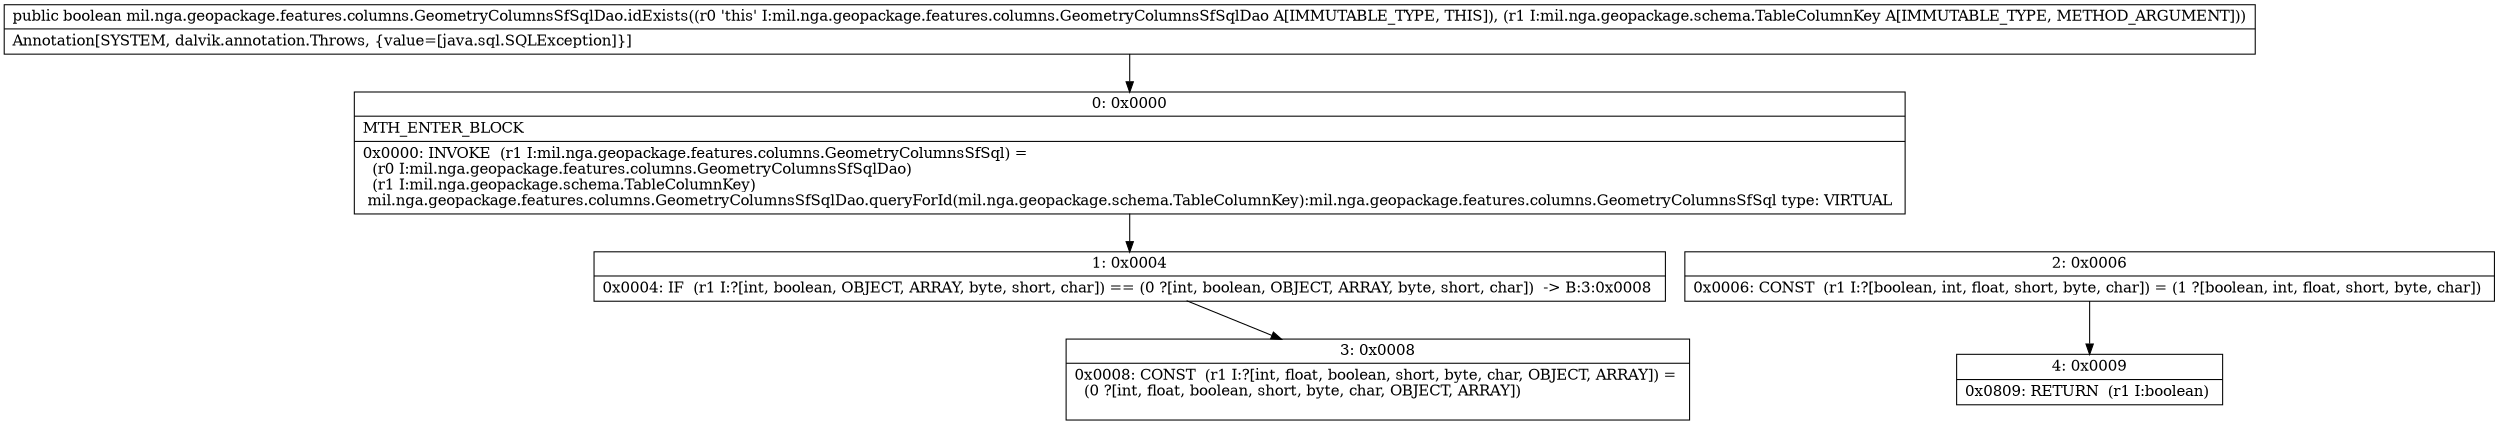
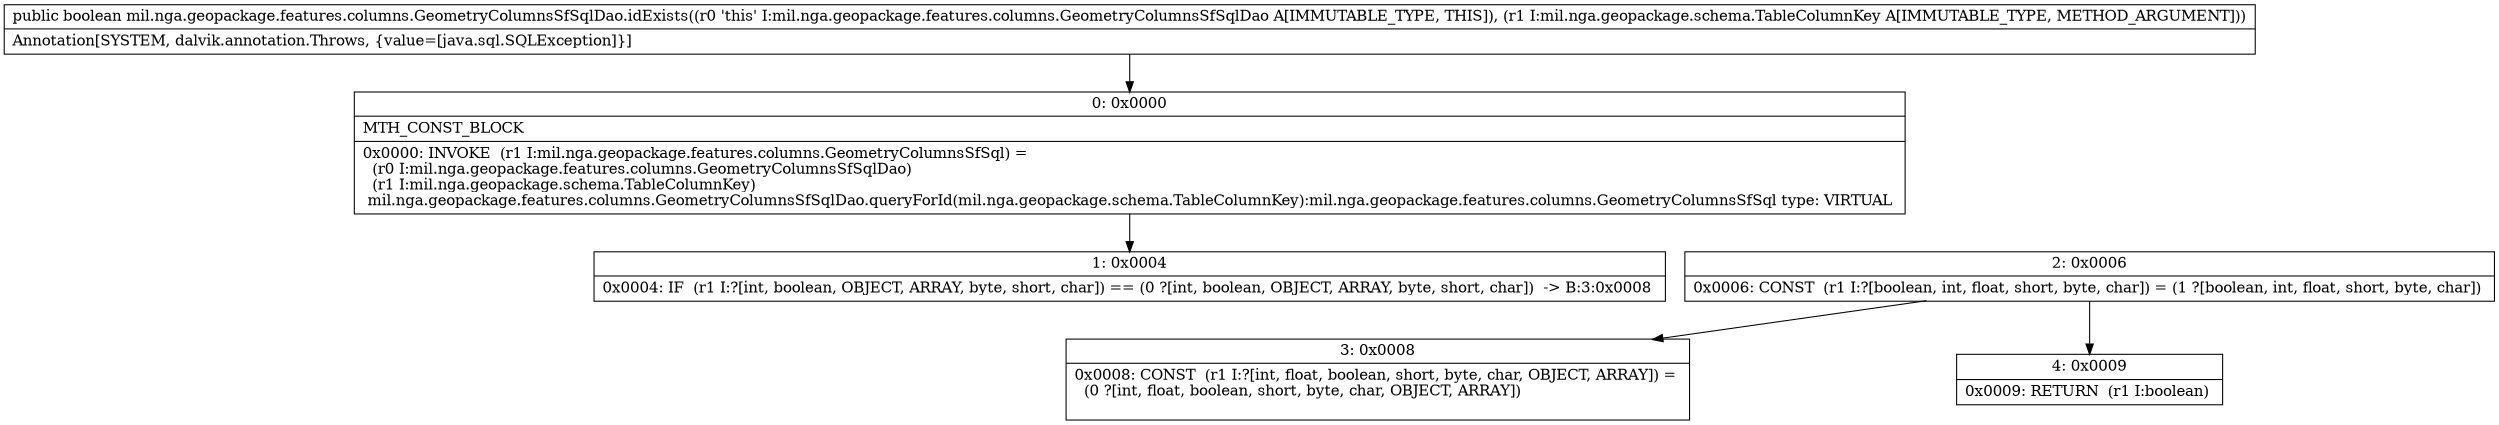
node "0: 0x0000": text "MTH_ENTER_BLOCK" -> "MTH_CONST_BLOCK"
edge "1: 0x0004" -> "3: 0x0008": now "2: 0x0006" -> "3: 0x0008"
node "4: 0x0009": text "0x0809: RETURN  (r1 I:boolean)" -> "0x0009: RETURN  (r1 I:boolean)"
